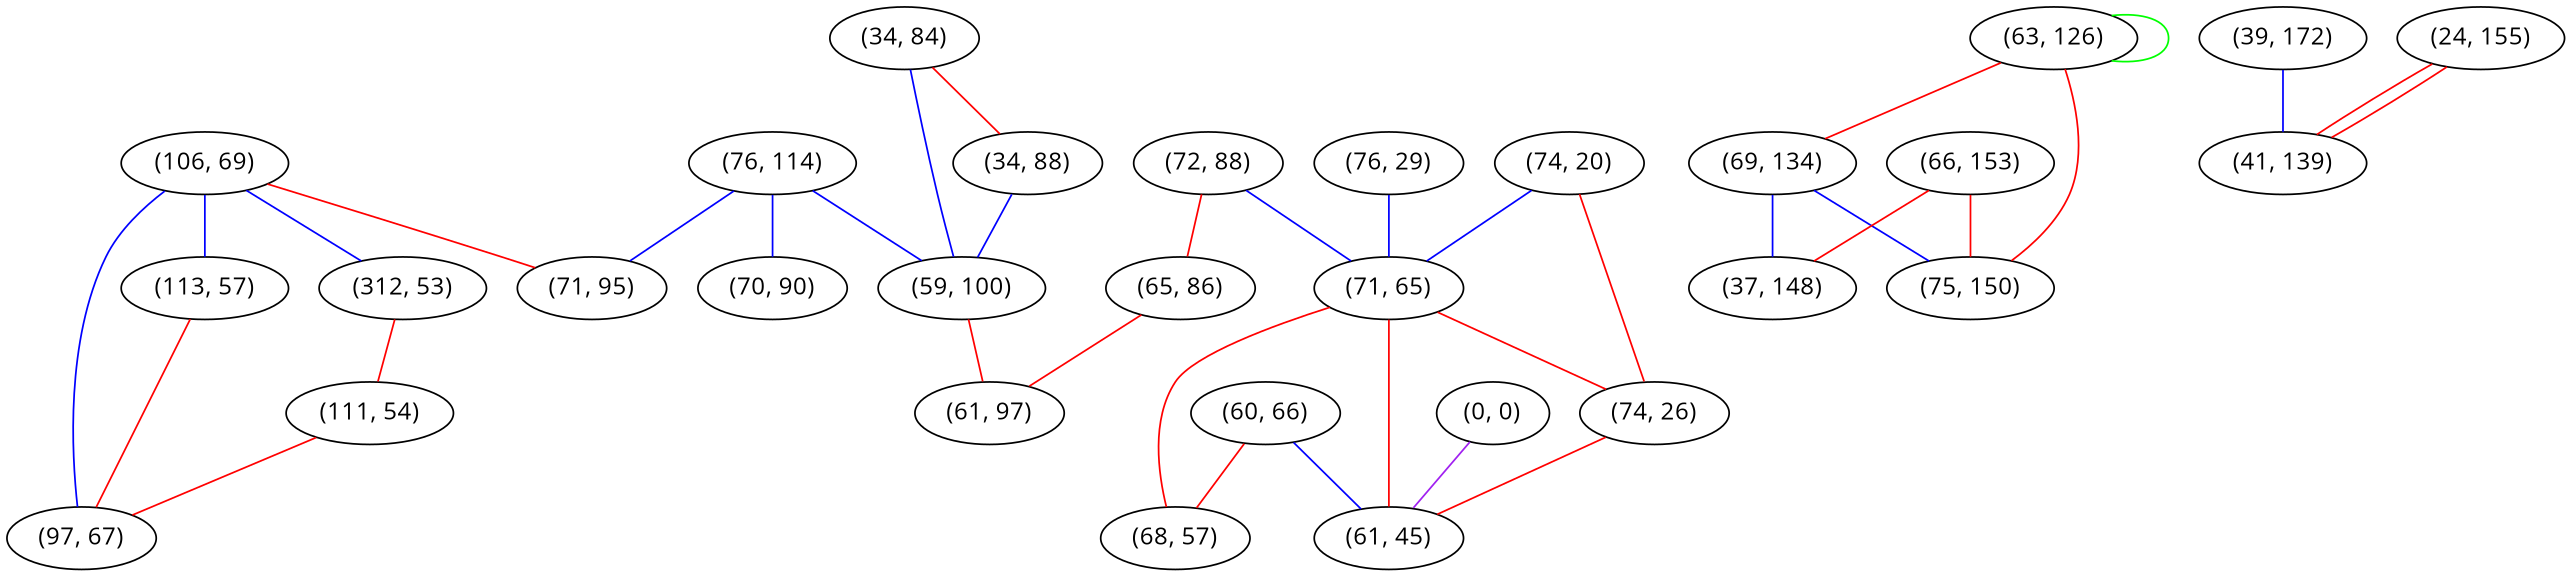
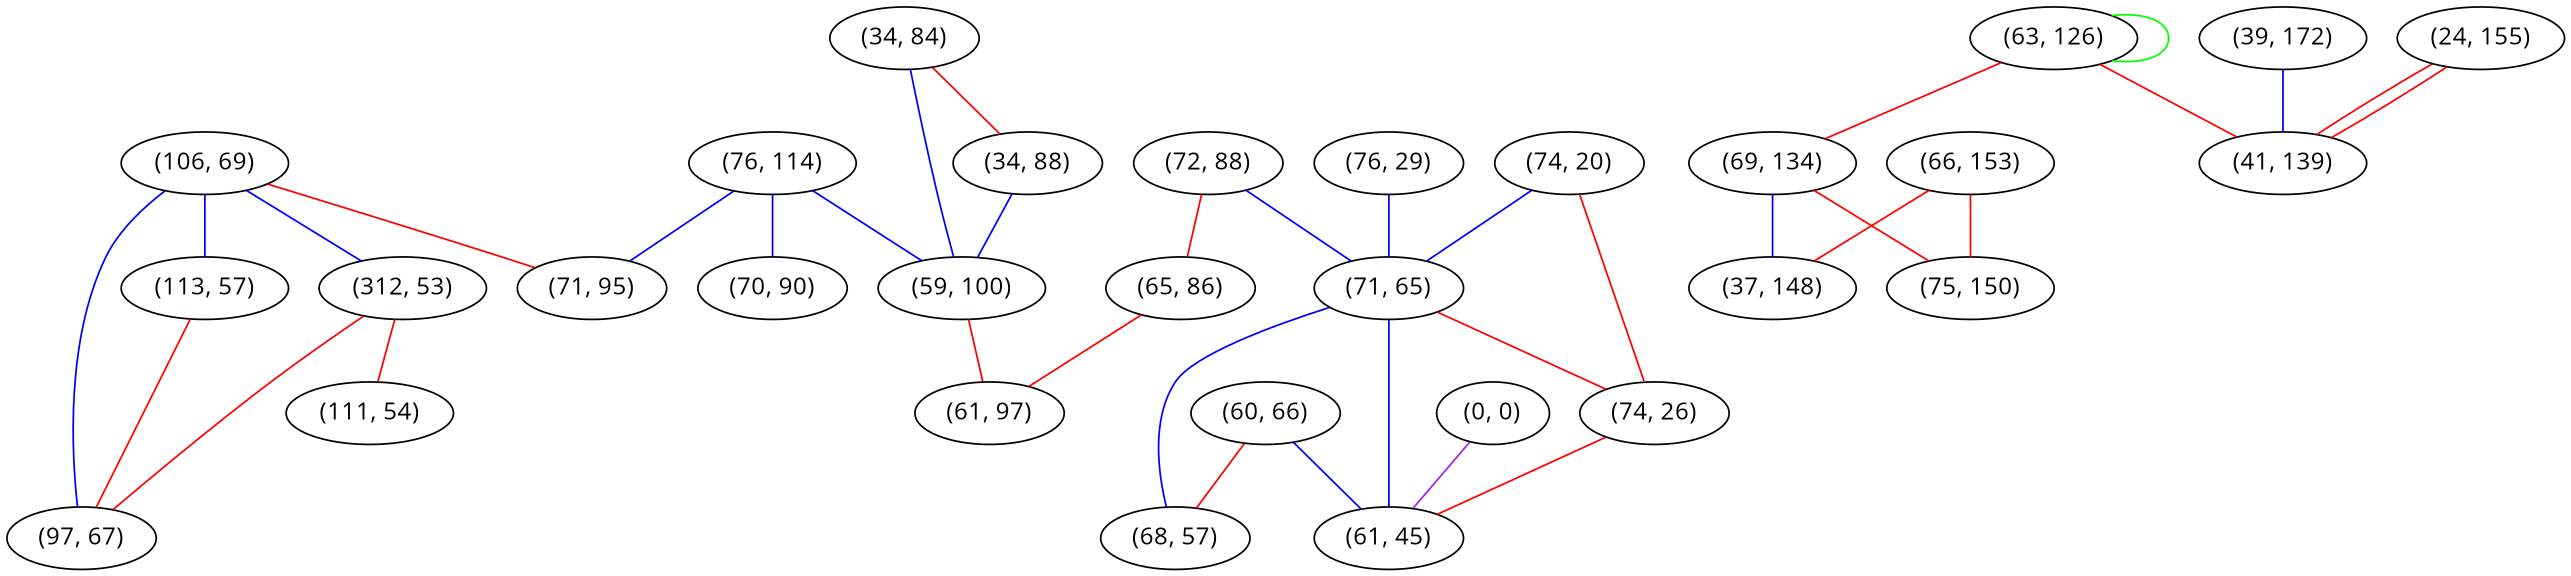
edge "(63, 126)" -- "(75, 150)": now "(63, 126)" -- "(41, 139)"
edge "(69, 134)" -- "(75, 150)": color blue -> red
edge "(71, 65)" -- "(68, 57)": color red -> blue
edge "(71, 65)" -- "(61, 45)": color red -> blue
edge "(111, 54)" -- "(97, 67)": now "(312, 53)" -- "(97, 67)"
